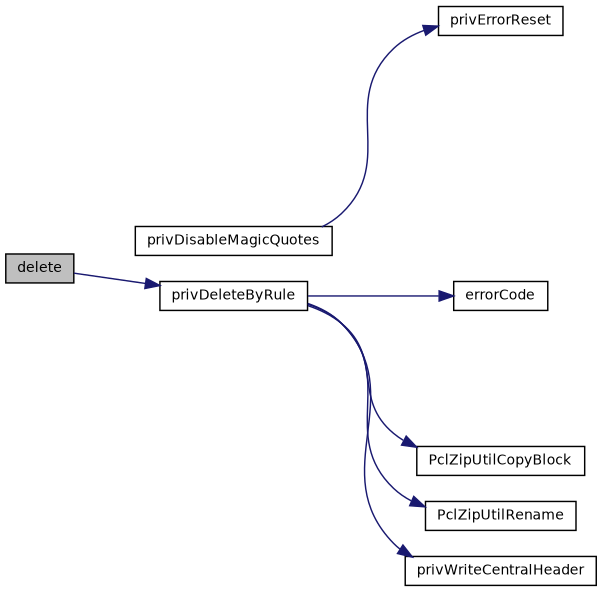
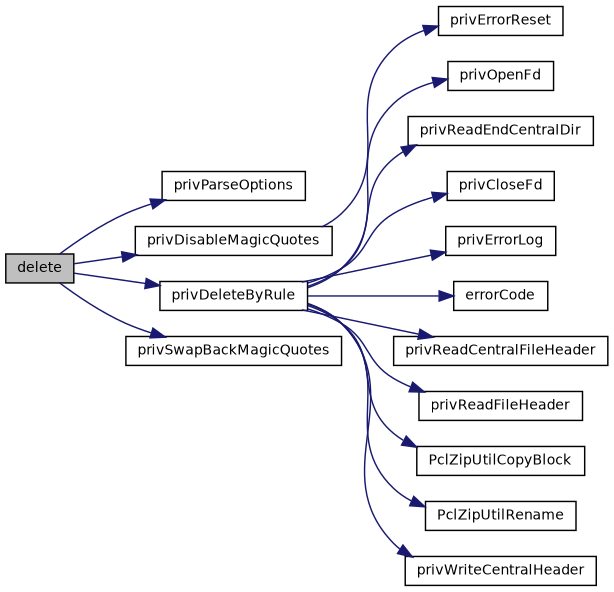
node "privOpenFd": added
node "privReadEndCentralDir": added
node "privParseOptions": added
node "privCloseFd": added
node "privErrorLog": added
edge "delete" -> "privDisableMagicQuotes": added
node "privSwapBackMagicQuotes": added
node "privReadCentralFileHeader": added
node "privReadFileHeader": added
